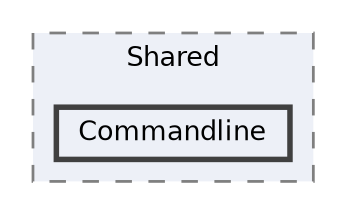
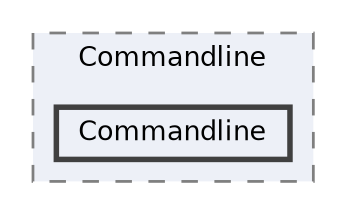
cluster "Shared": label "Shared" -> "Commandline"
